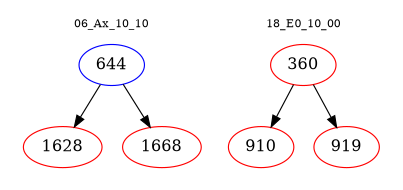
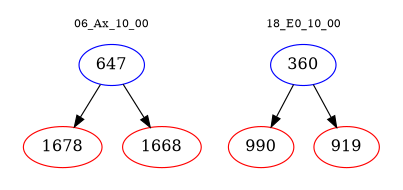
cluster "06_Ax_10_10": label "06_Ax_10_10" -> "06_Ax_10_00"
node "644": label "644" -> "647"
node "360": color red -> blue
node "1628": label "1628" -> "1678"
node "910": label "910" -> "990"
